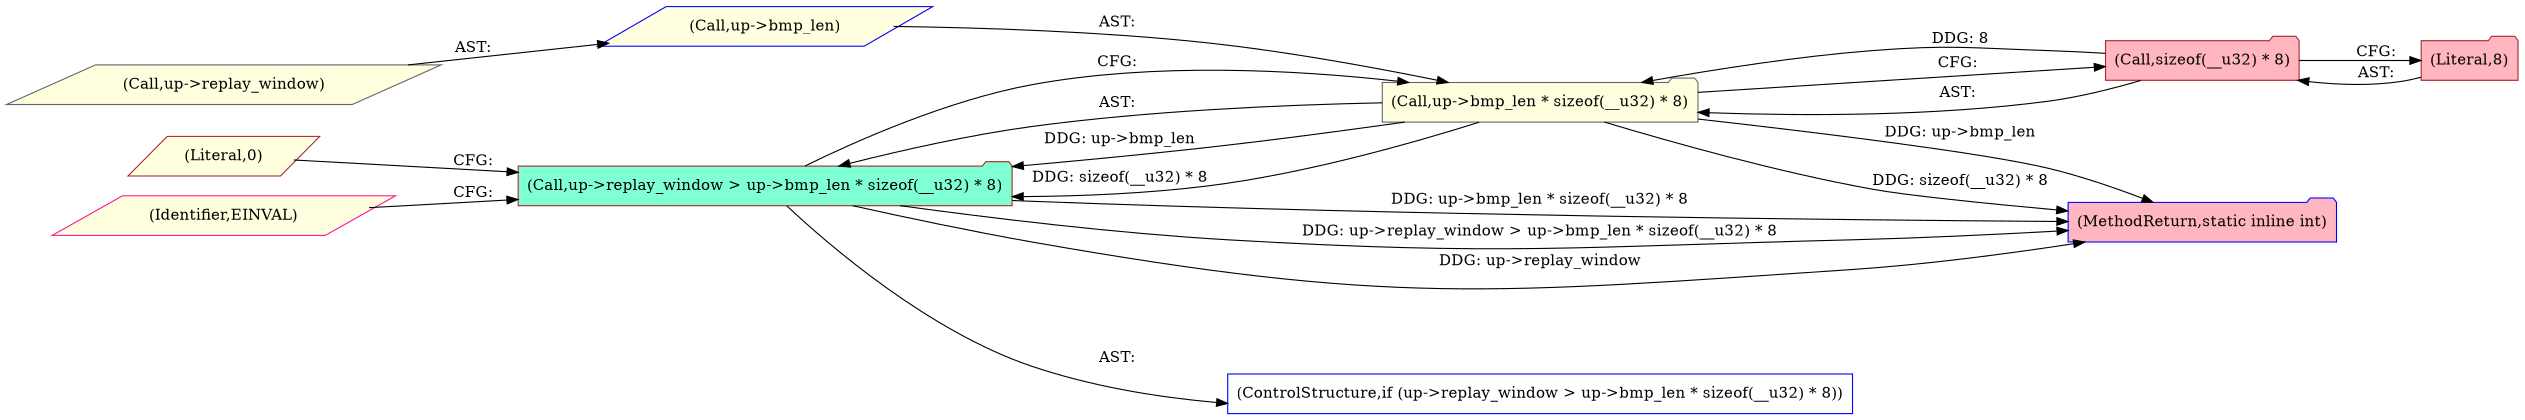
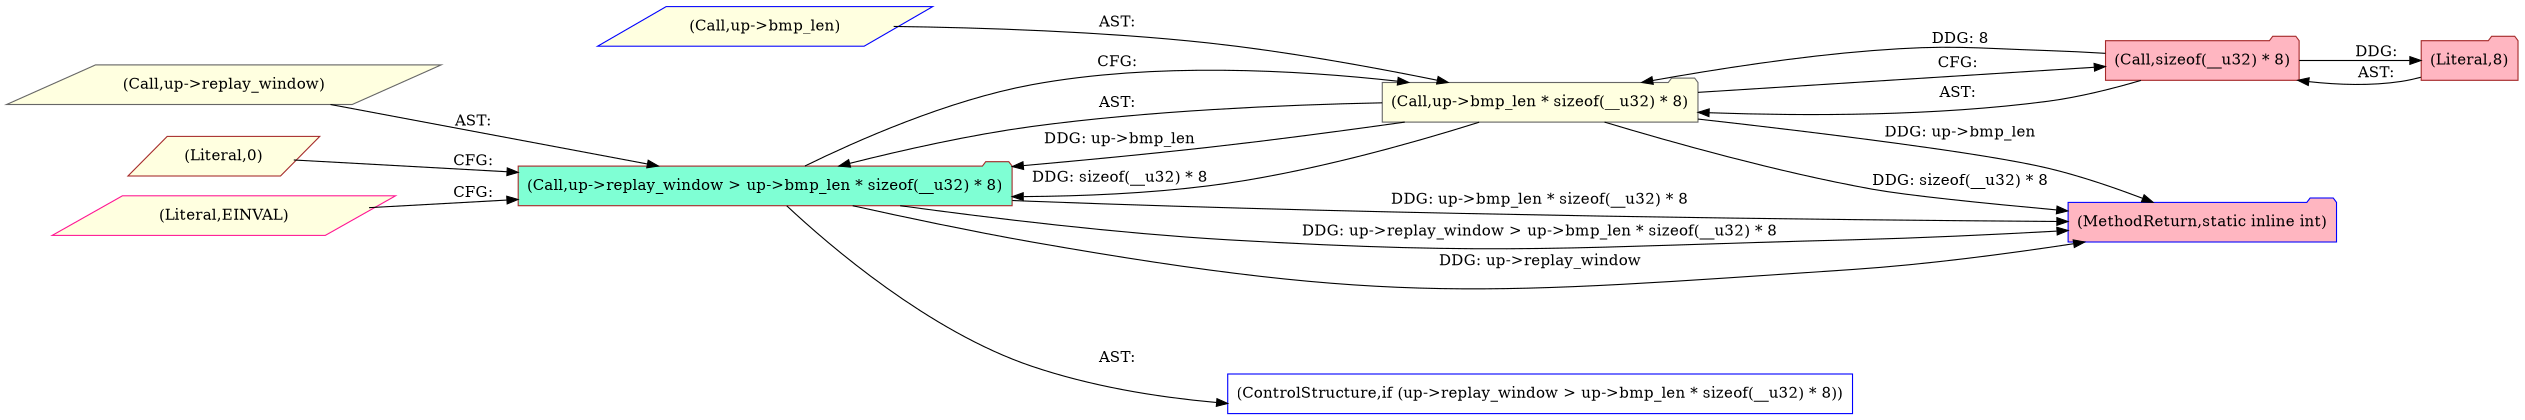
edge "(Call,sizeof(__u32) * 8)" -> "(Literal,8)": label "CFG: " -> "DDG: "
edge "(Call,up->replay_window)" -> "(Call,up->bmp_len)": now "(Call,up->replay_window)" -> "(Call,up->replay_window > up->bmp_len * sizeof(__u32) * 8)"
node "(Identifier,EINVAL)": label "(Identifier,EINVAL)" -> "(Literal,EINVAL)"
